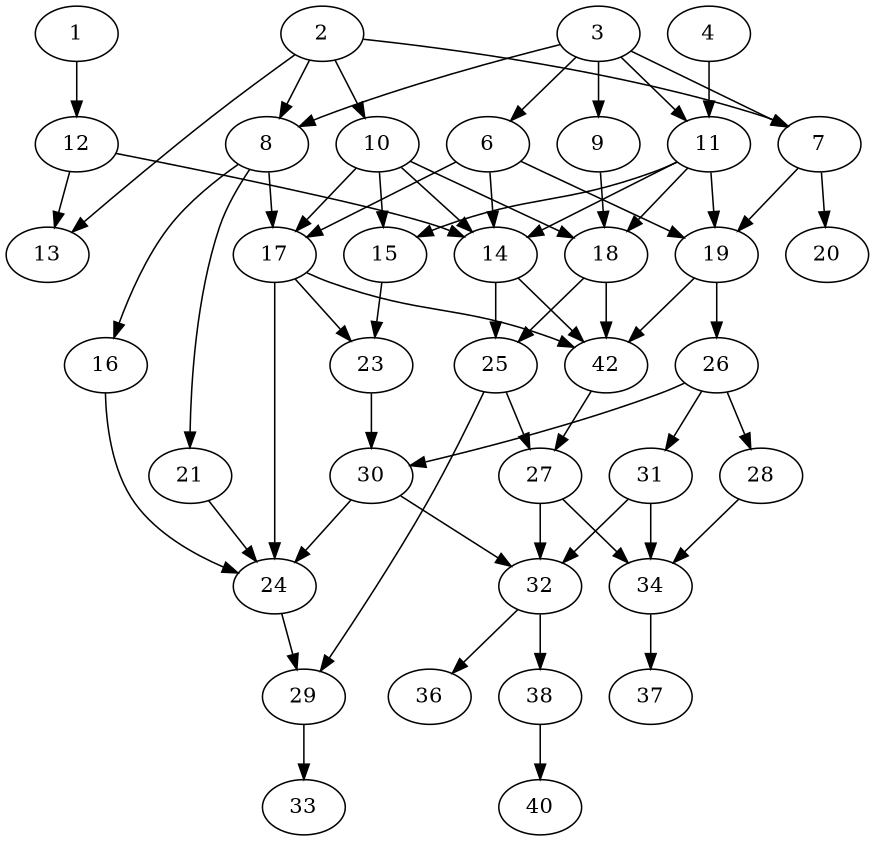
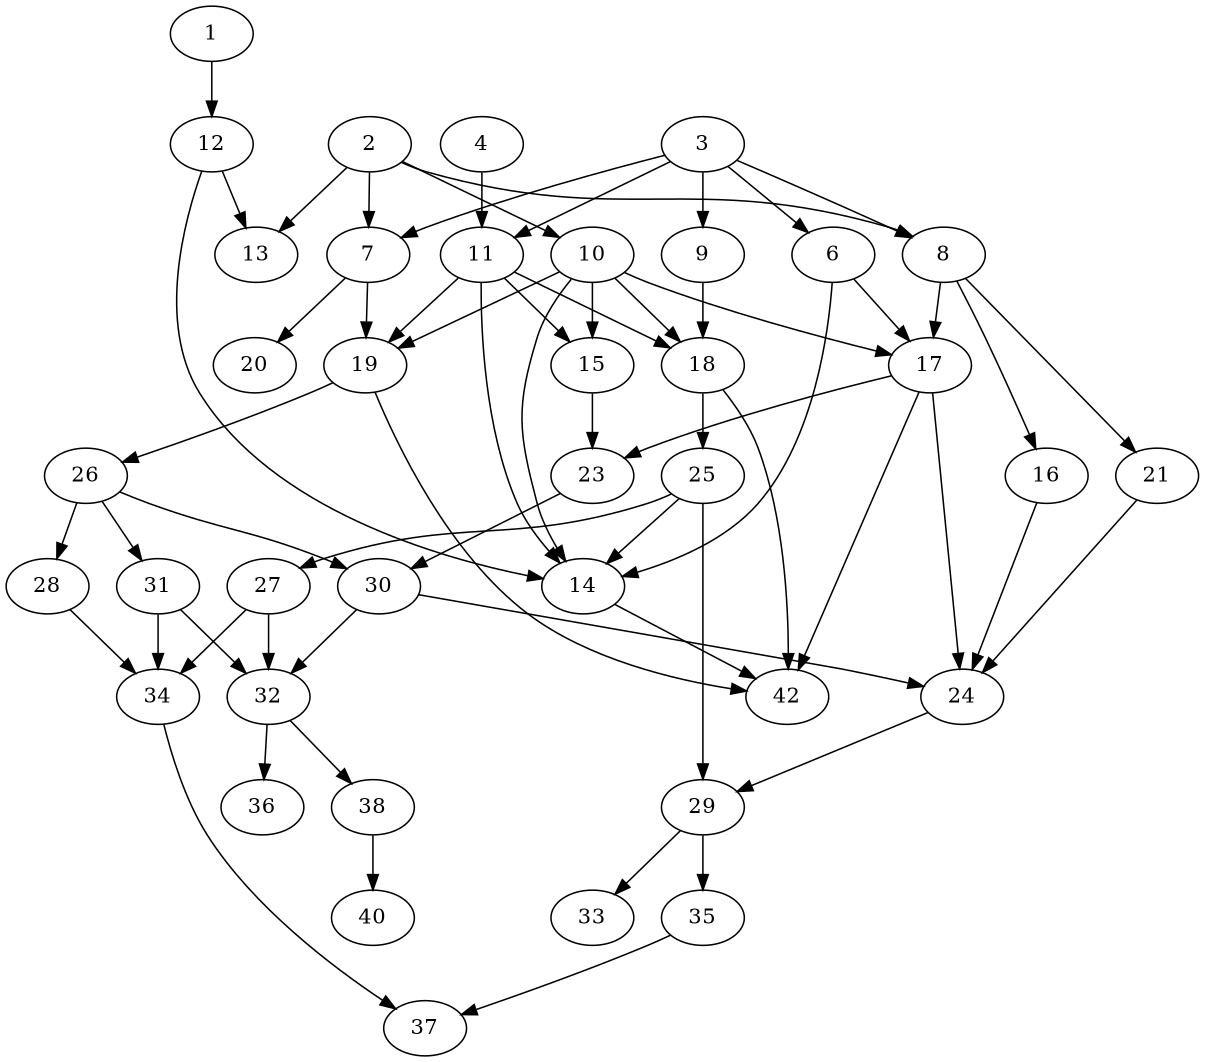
edge "6" -> "19": now "10" -> "19"
edge "14" -> "25": reversed
edge "42" -> "27": removed
node "35": added
